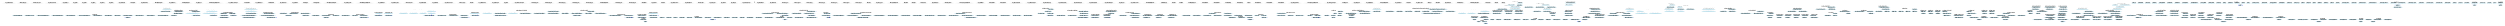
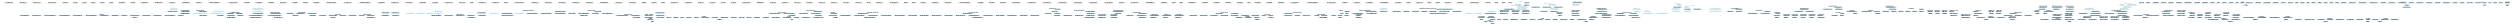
node "def_PCMext_test3": added
